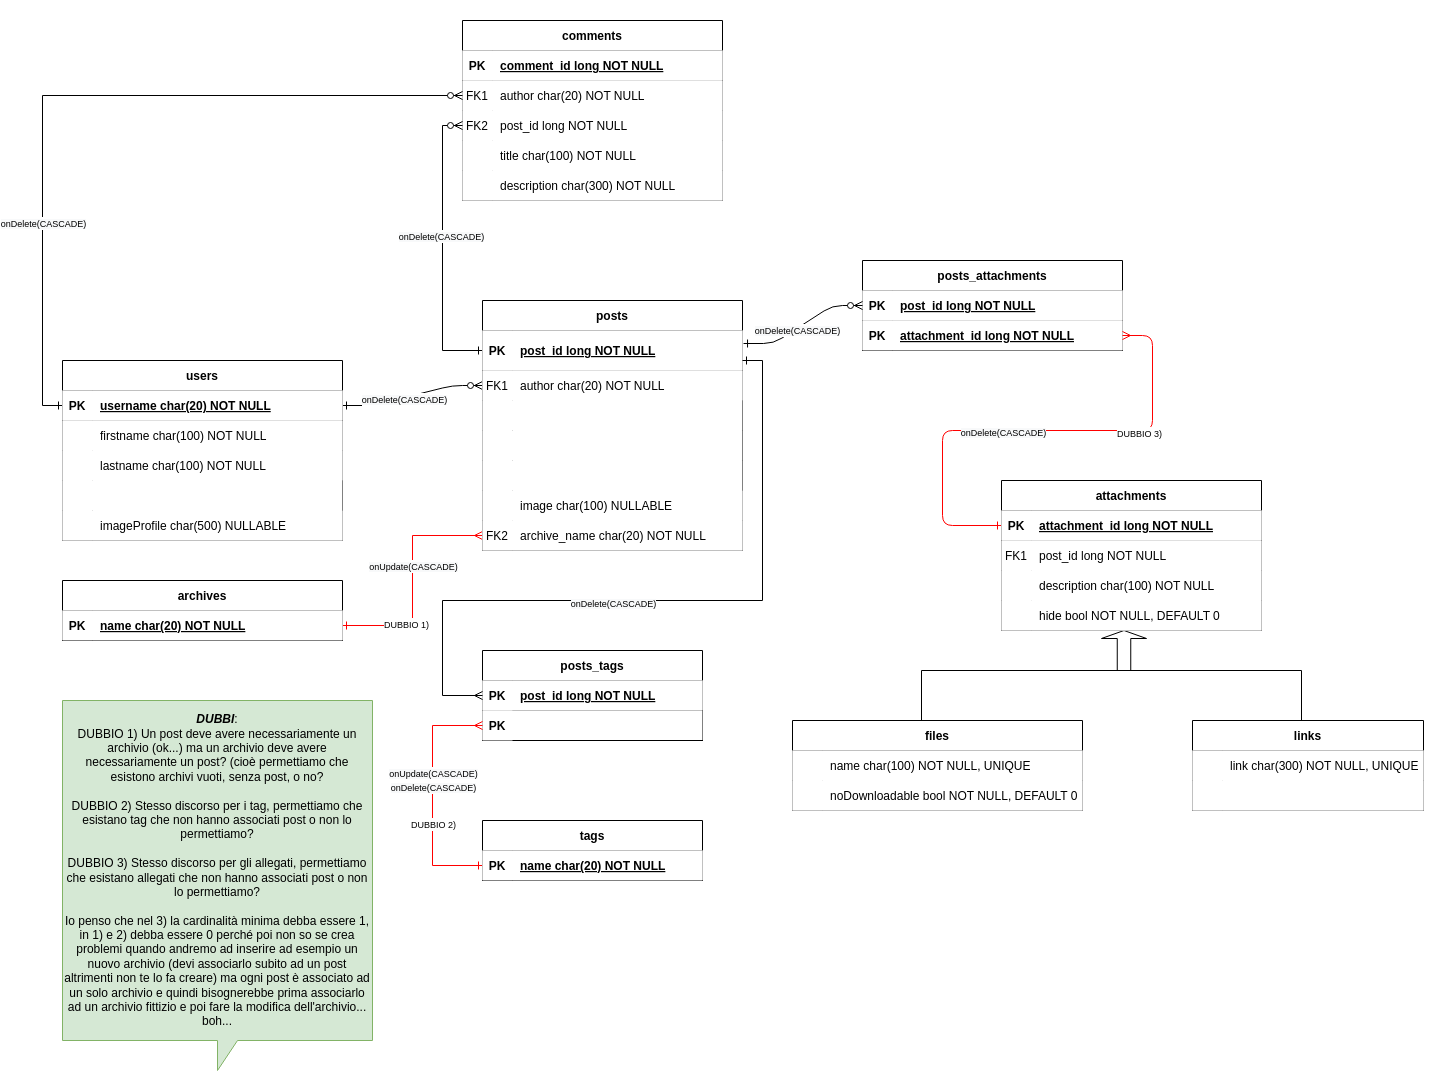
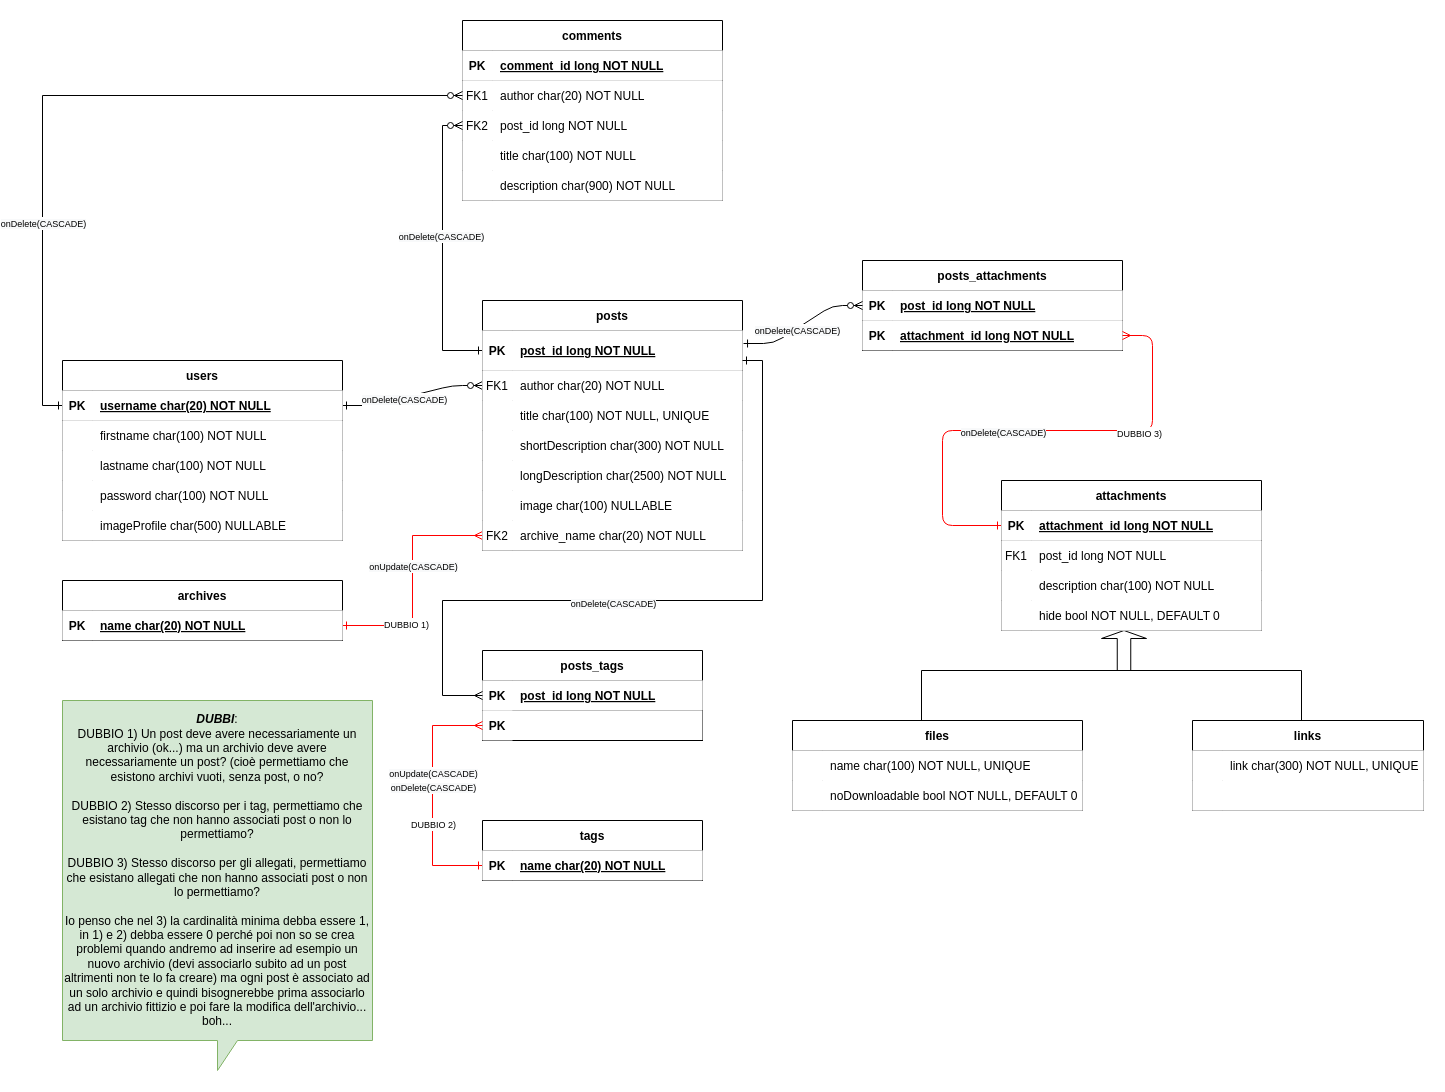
node "description char(300) NOT NULL": label "description char(300) NOT NULL" -> "description char(900) NOT NULL"
node "title char(100) NOT NULL, UNIQUE": added
node "shortDescription char(300) NOT NULL": added
node "longDescription char(2500) NOT NULL": added
node "password char(100) NOT NULL": added
